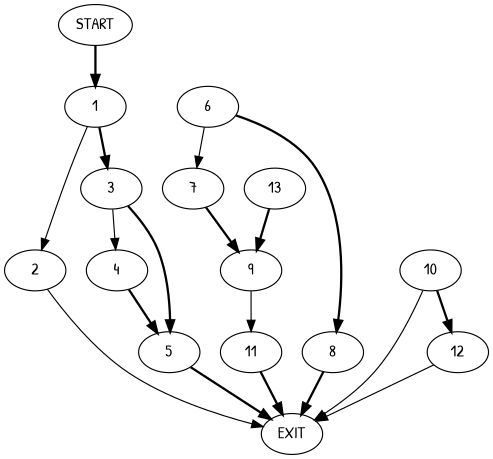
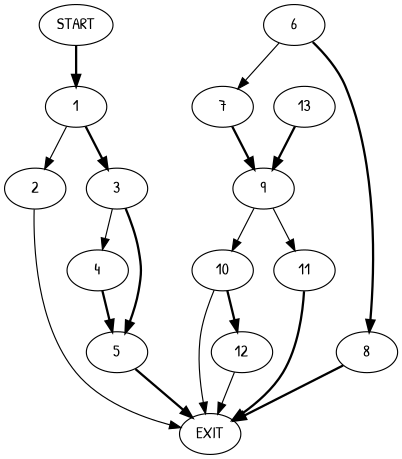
edge "9" -> "10": added
